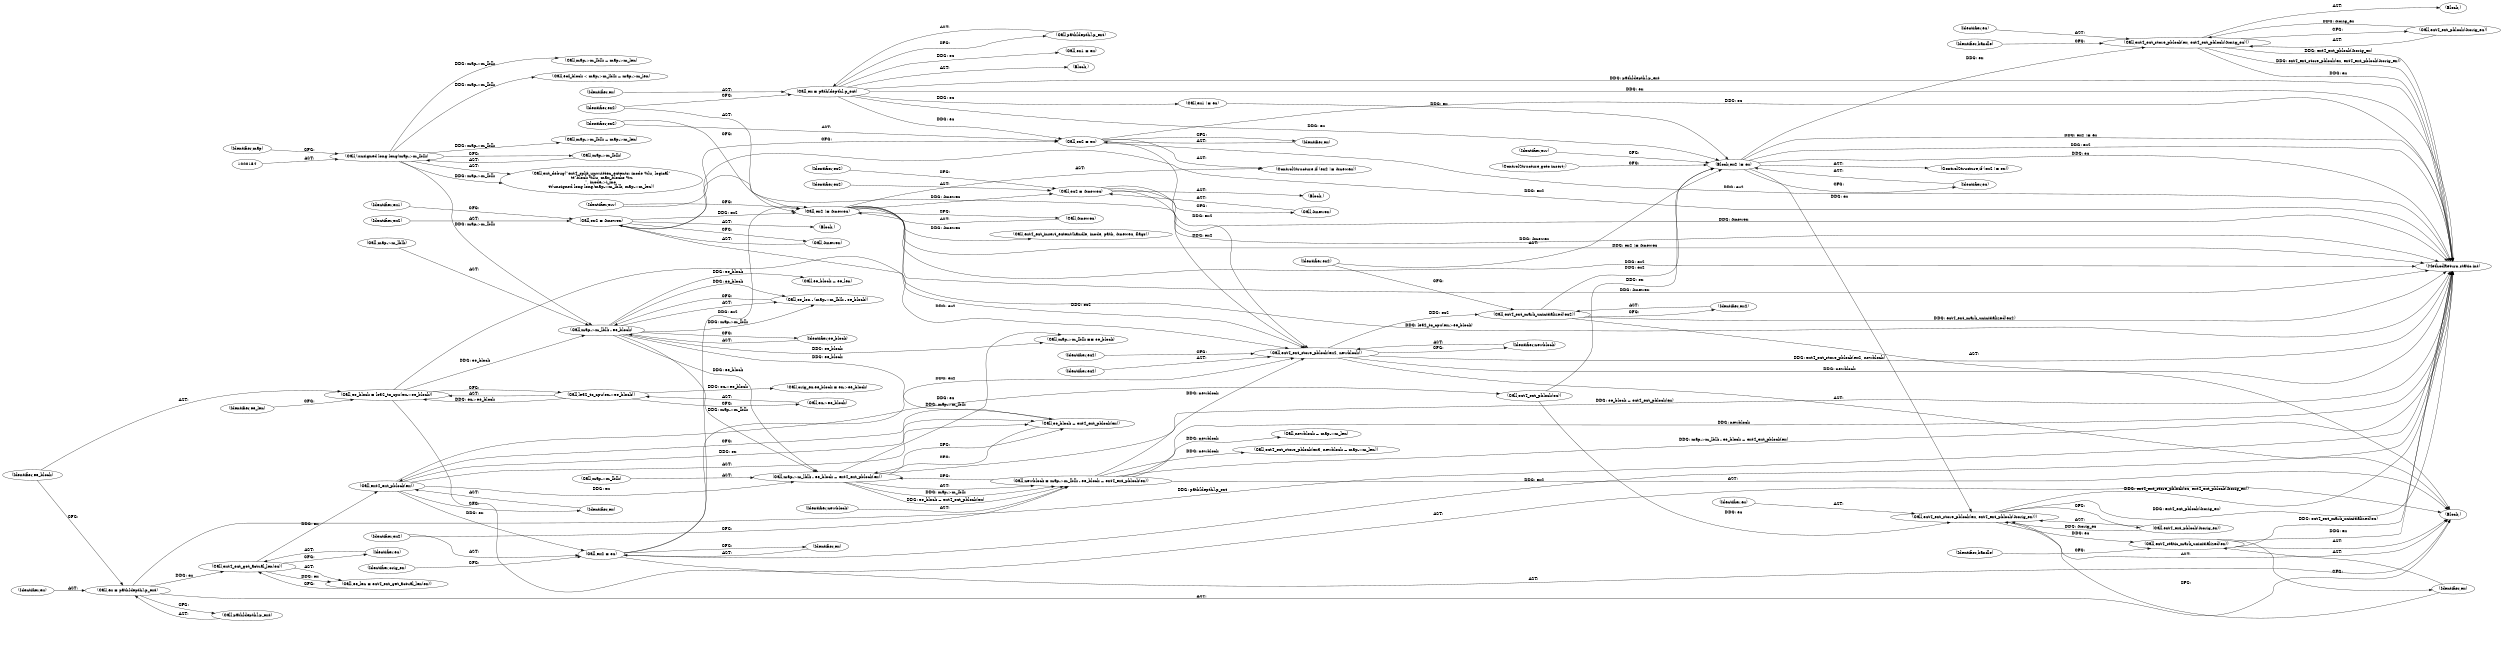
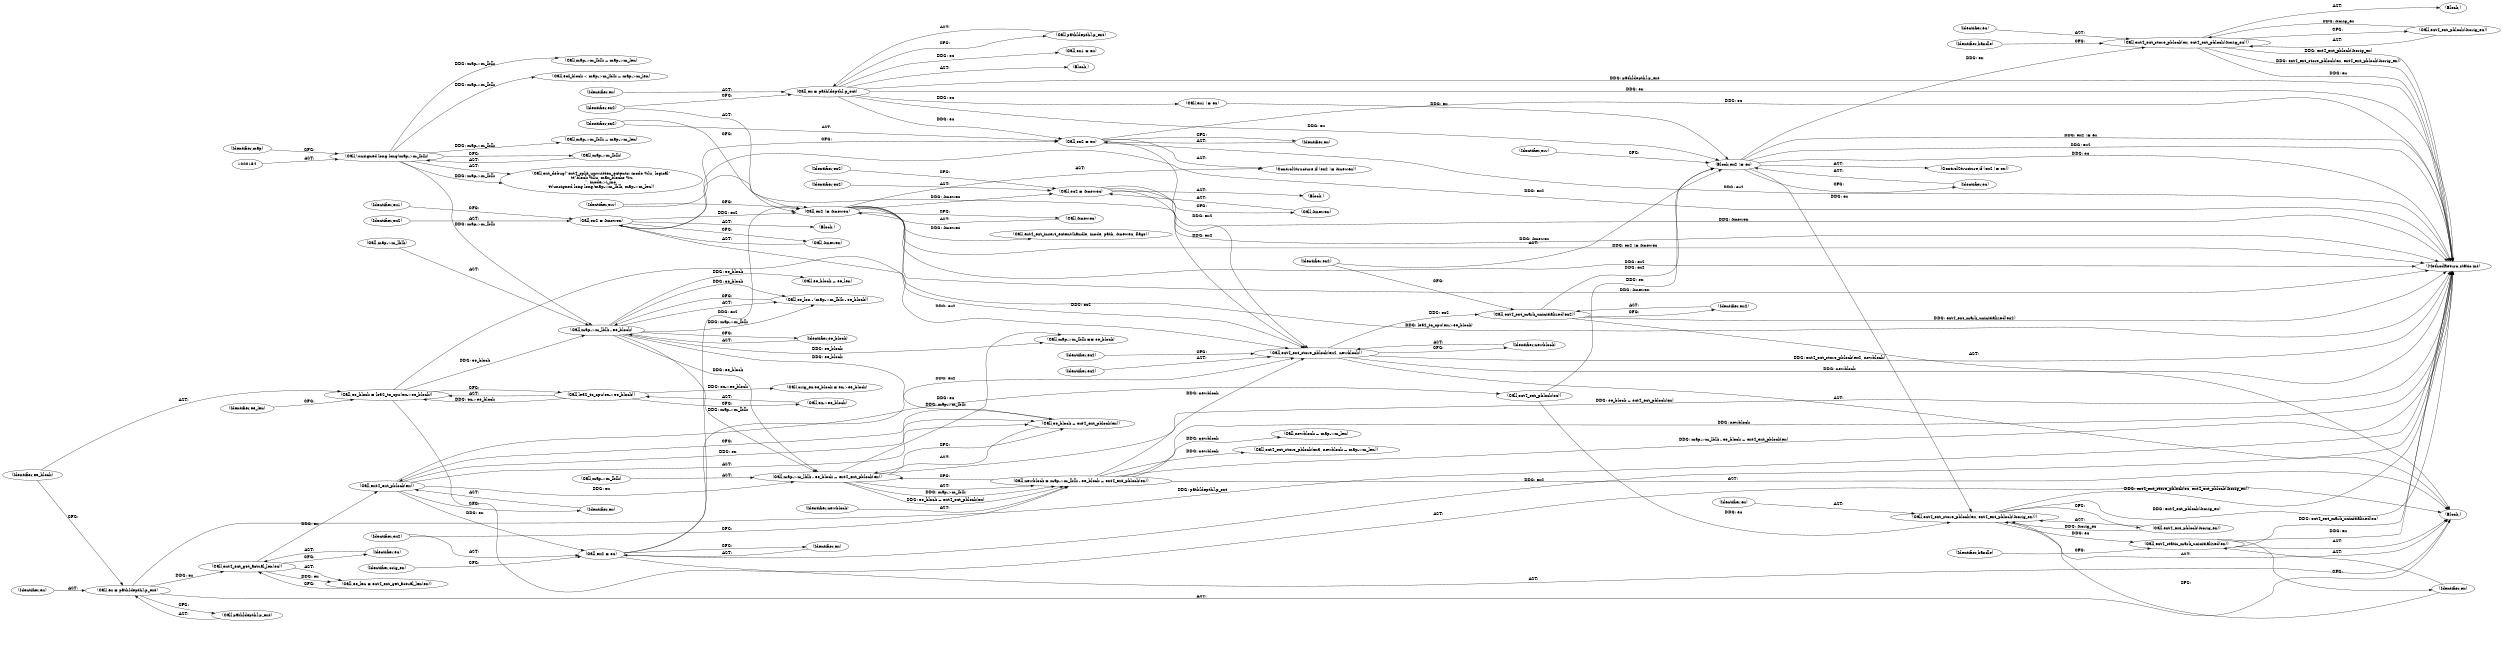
node "(ControlStructure,goto insert;)": removed
edge "(Call,ee_block + ext4_ext_pblock(ex))" -> "(Call,map->m_lblk - ee_block + ext4_ext_pblock(ex))": label "CFG: " -> "AST: "
